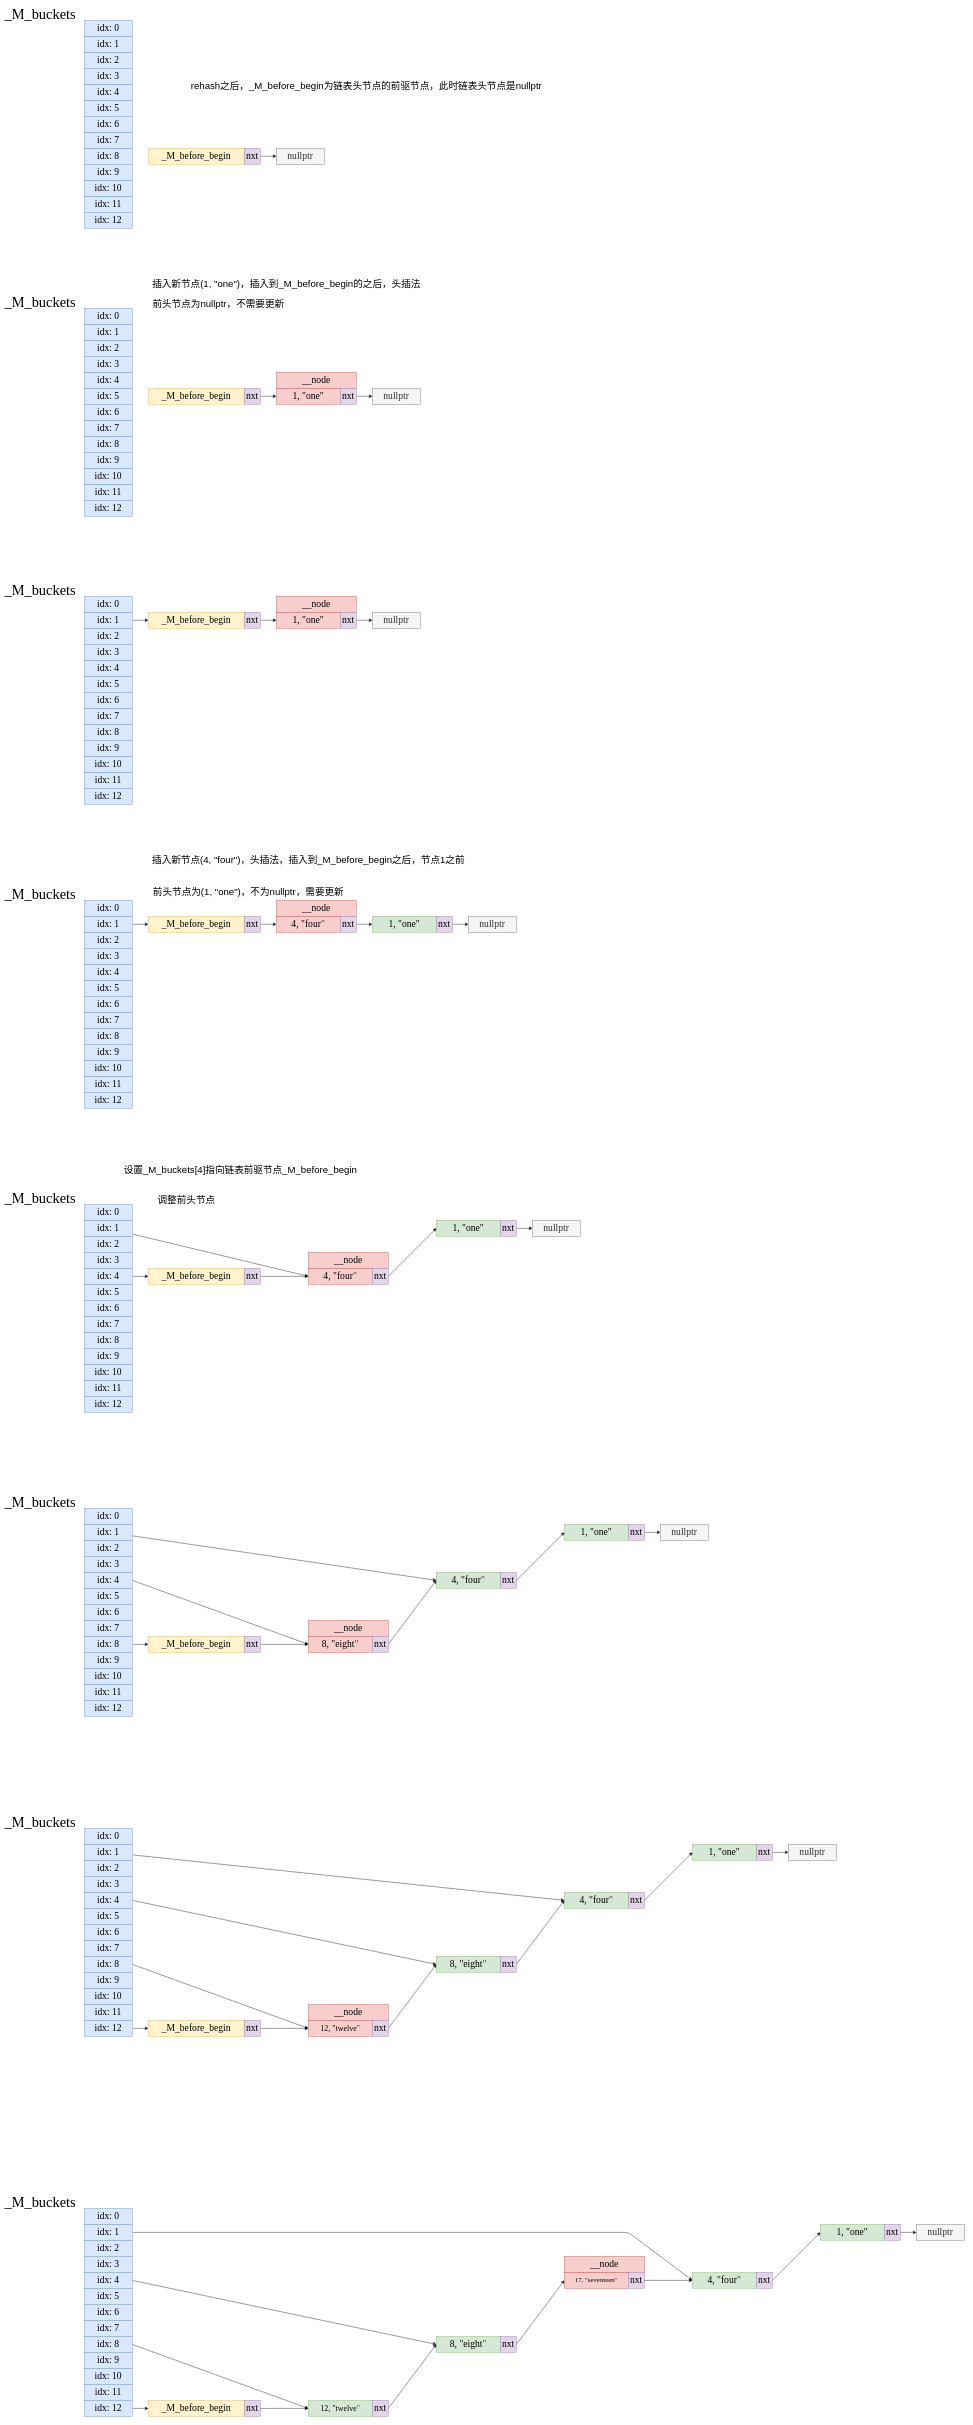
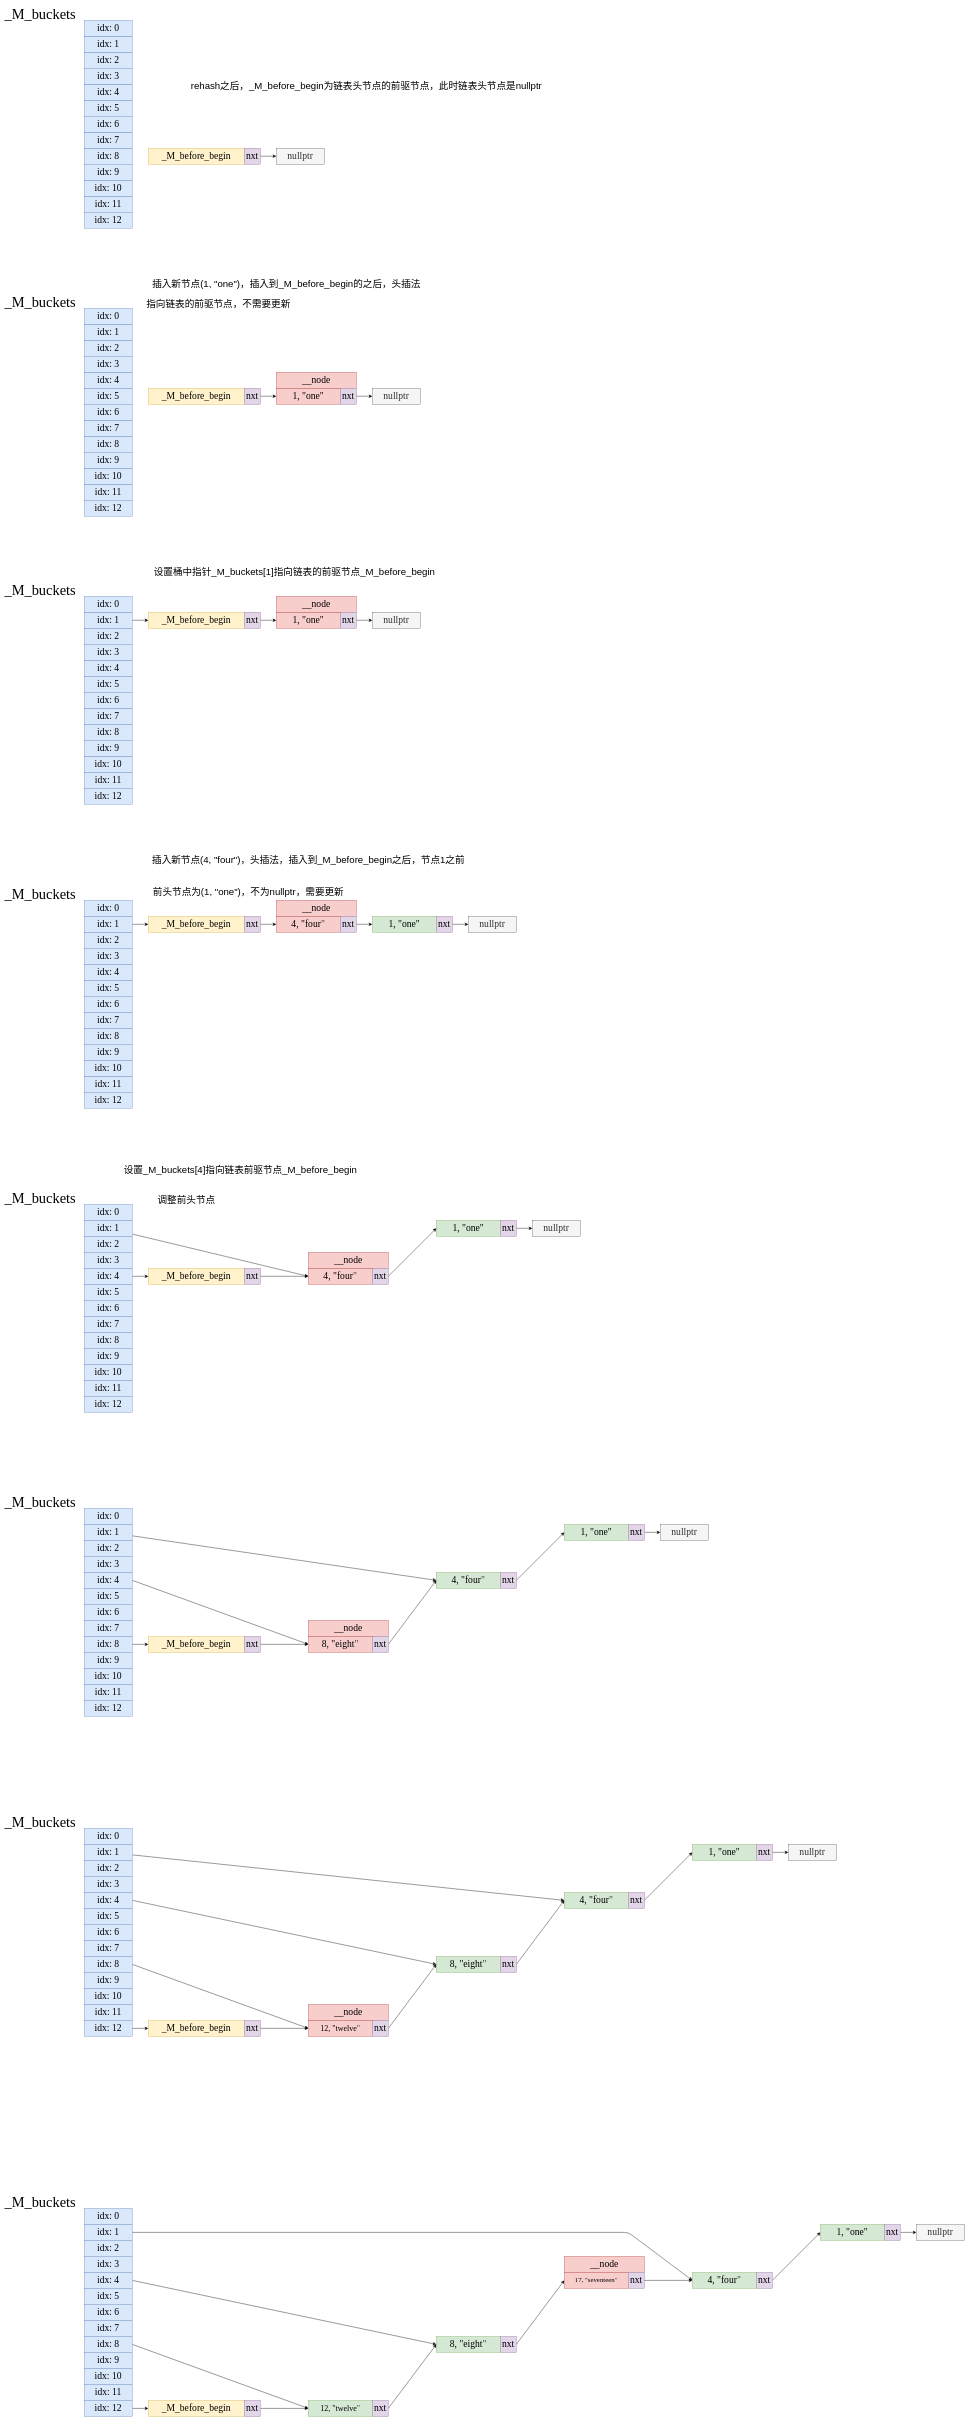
node "前头节点为nullptr，不需要更新": label "前头节点为nullptr，不需要更新" -> "指向链表的前驱节点，不需要更新"
node "设置桶中指针_M_buckets[1]指向链表的前驱节点_M_before_begin": added
